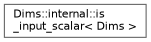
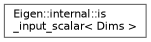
node "Dims::internal::is _input_scalar< Dims >": label "Dims::internal::is _input_scalar< Dims >" -> "Eigen::internal::is _input_scalar< Dims >"
